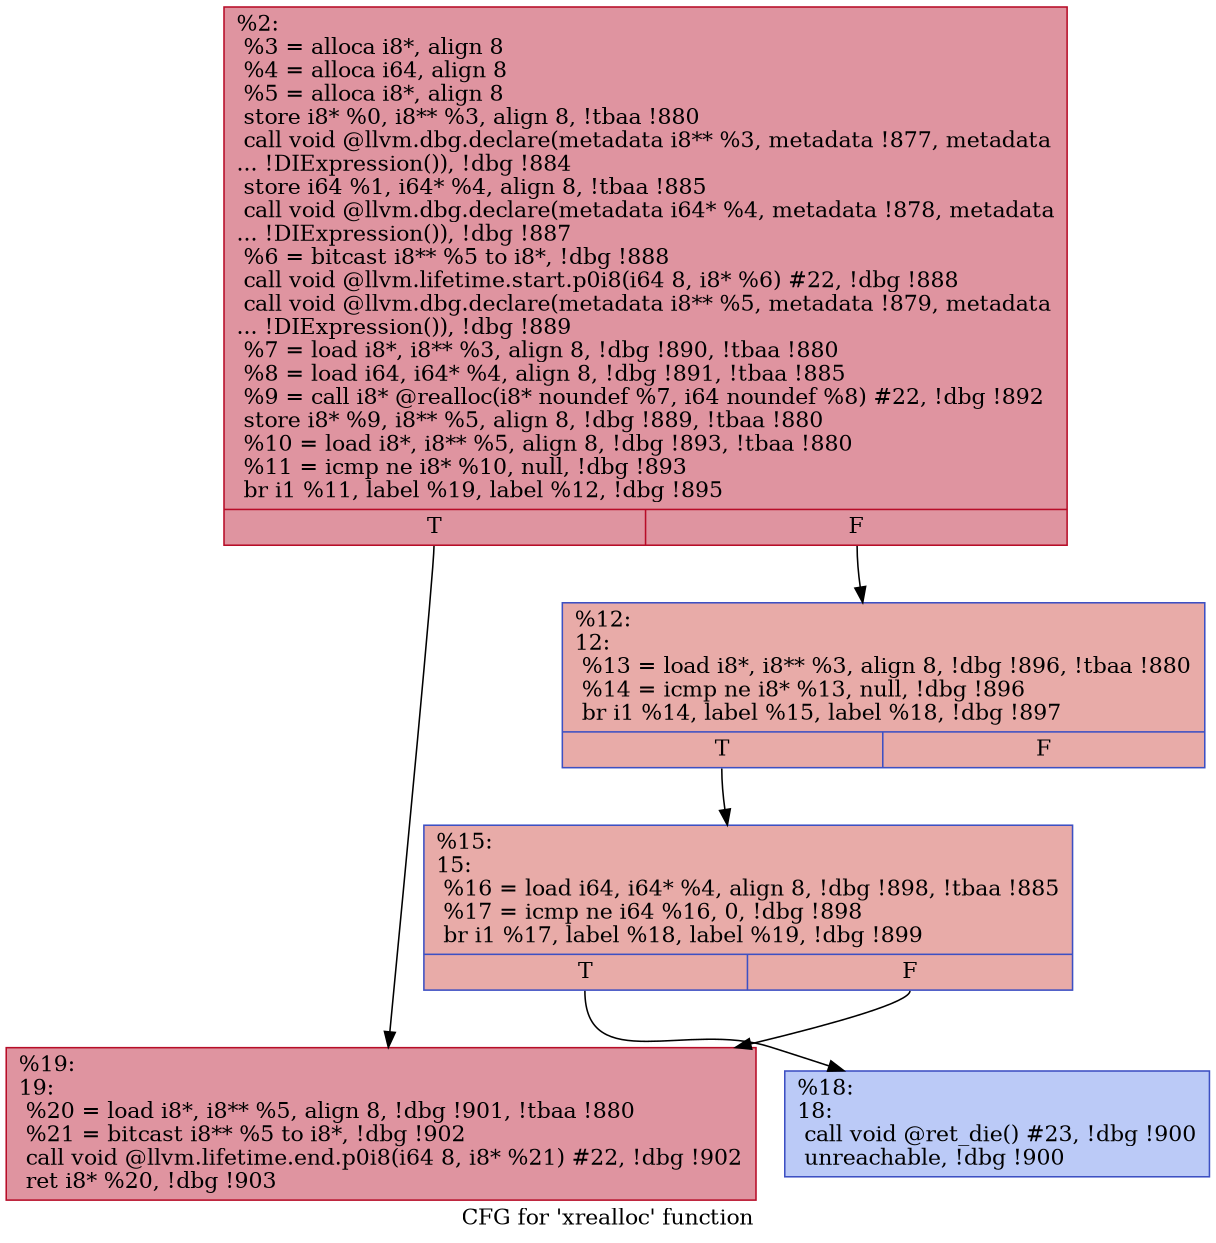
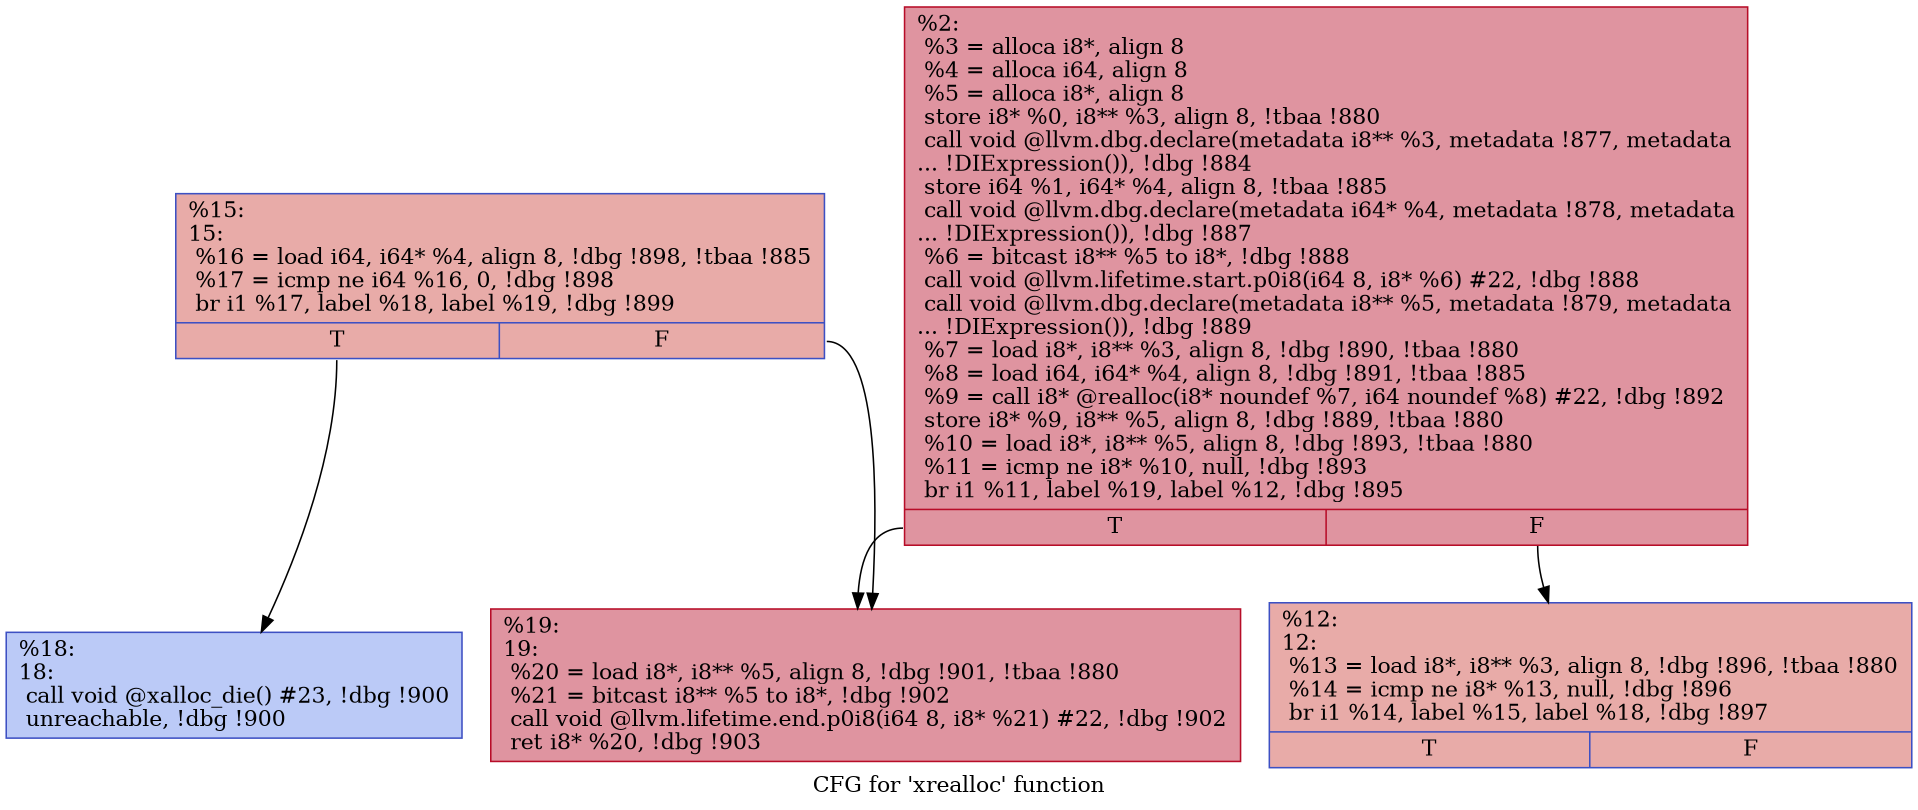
edge "%12:" -> "%15:": removed
node "%18:": text "call void @ret_die() #23, !dbg !900" -> "call void @xalloc_die() #23, !dbg !900"
